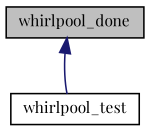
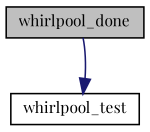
edge "whirlpool_test" -> "whirlpool_done": reversed
